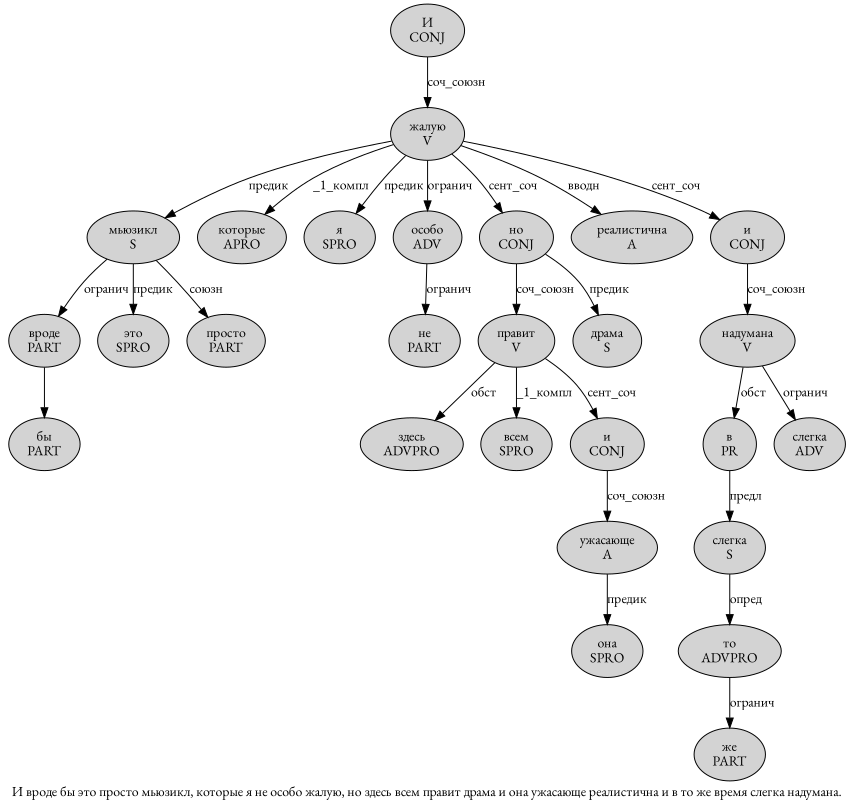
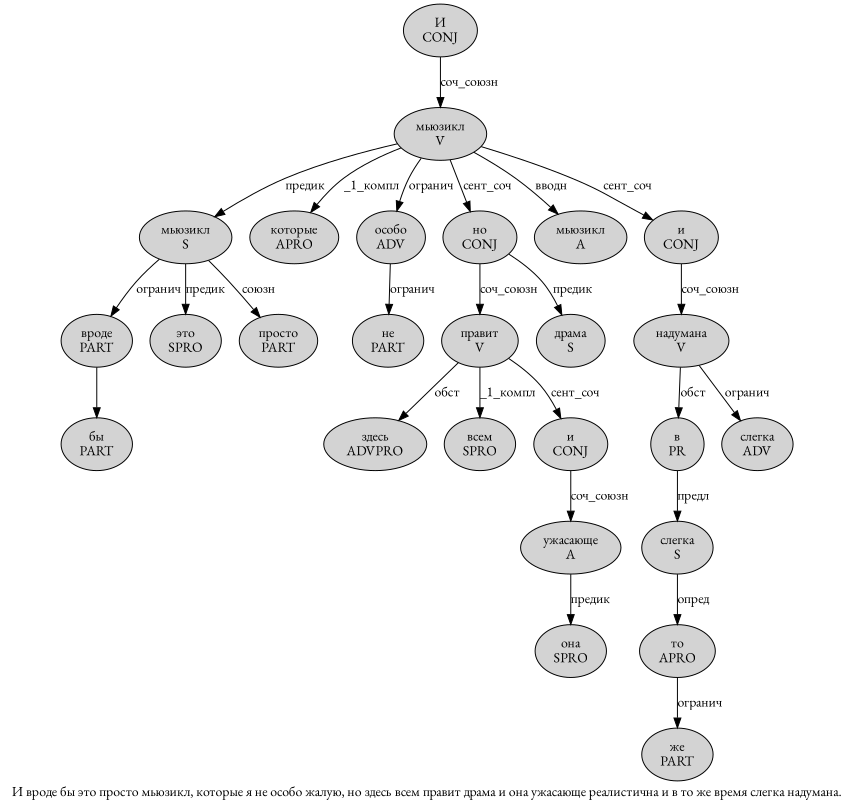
node "жалую V": label "жалую V" -> "мьюзикл V"
node "я SPRO": removed
node "реалистична A": label "реалистична A" -> "мьюзикл A"
node "то ADVPRO": label "то ADVPRO" -> "то APRO"
